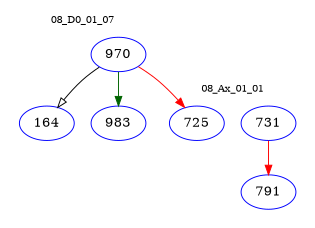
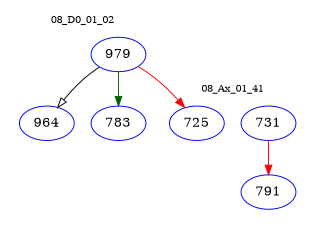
cluster "08_D0_01_07": label "08_D0_01_07" -> "08_D0_01_02"
node "970": label "970" -> "979"
cluster "08_Ax_01_01": label "08_Ax_01_01" -> "08_Ax_01_41"
node "164": label "164" -> "964"
node "983": label "983" -> "783"
